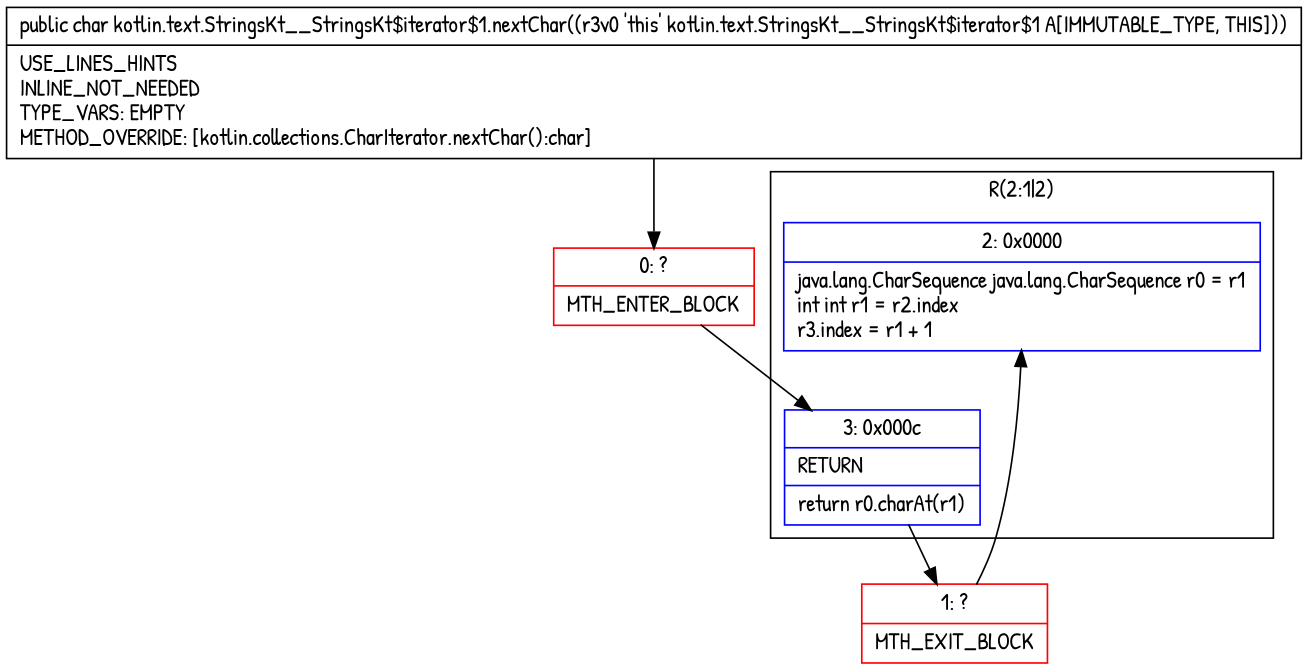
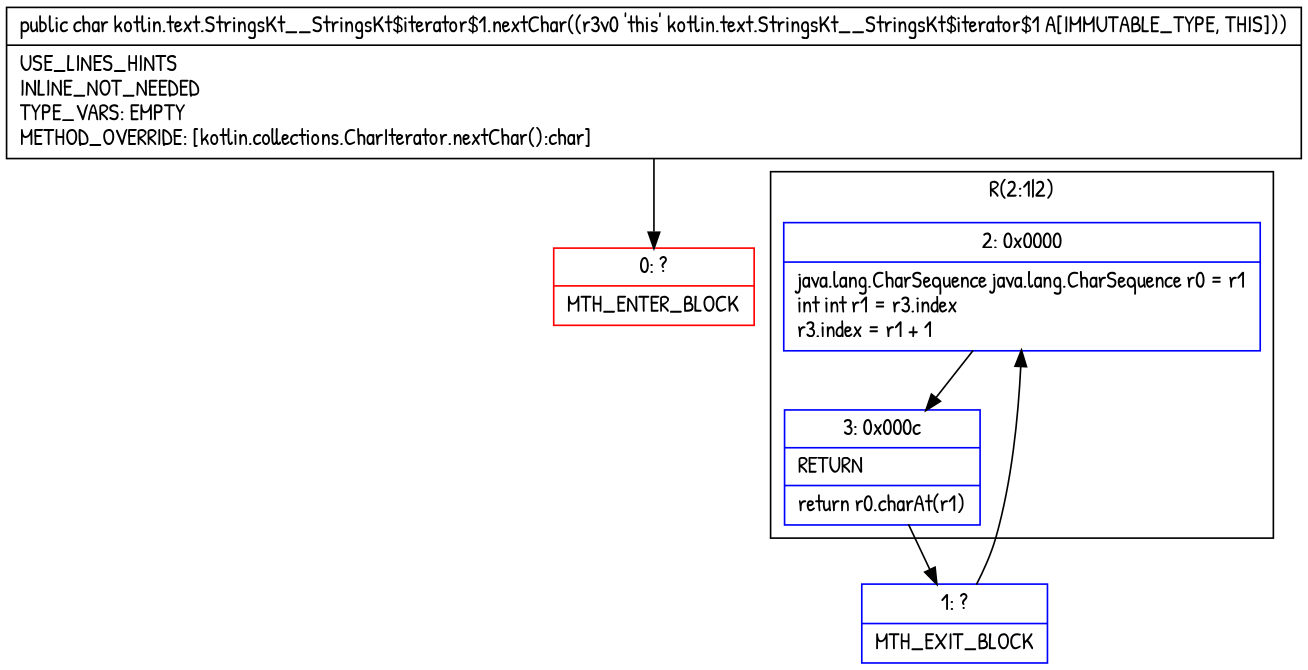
node "2: 0x0000": text "int int r1 = r2.index" -> "int int r1 = r3.index"
edge "0: ?" -> "3: 0x000c": now "2: 0x0000" -> "3: 0x000c"
node "1: ?": color red -> blue
